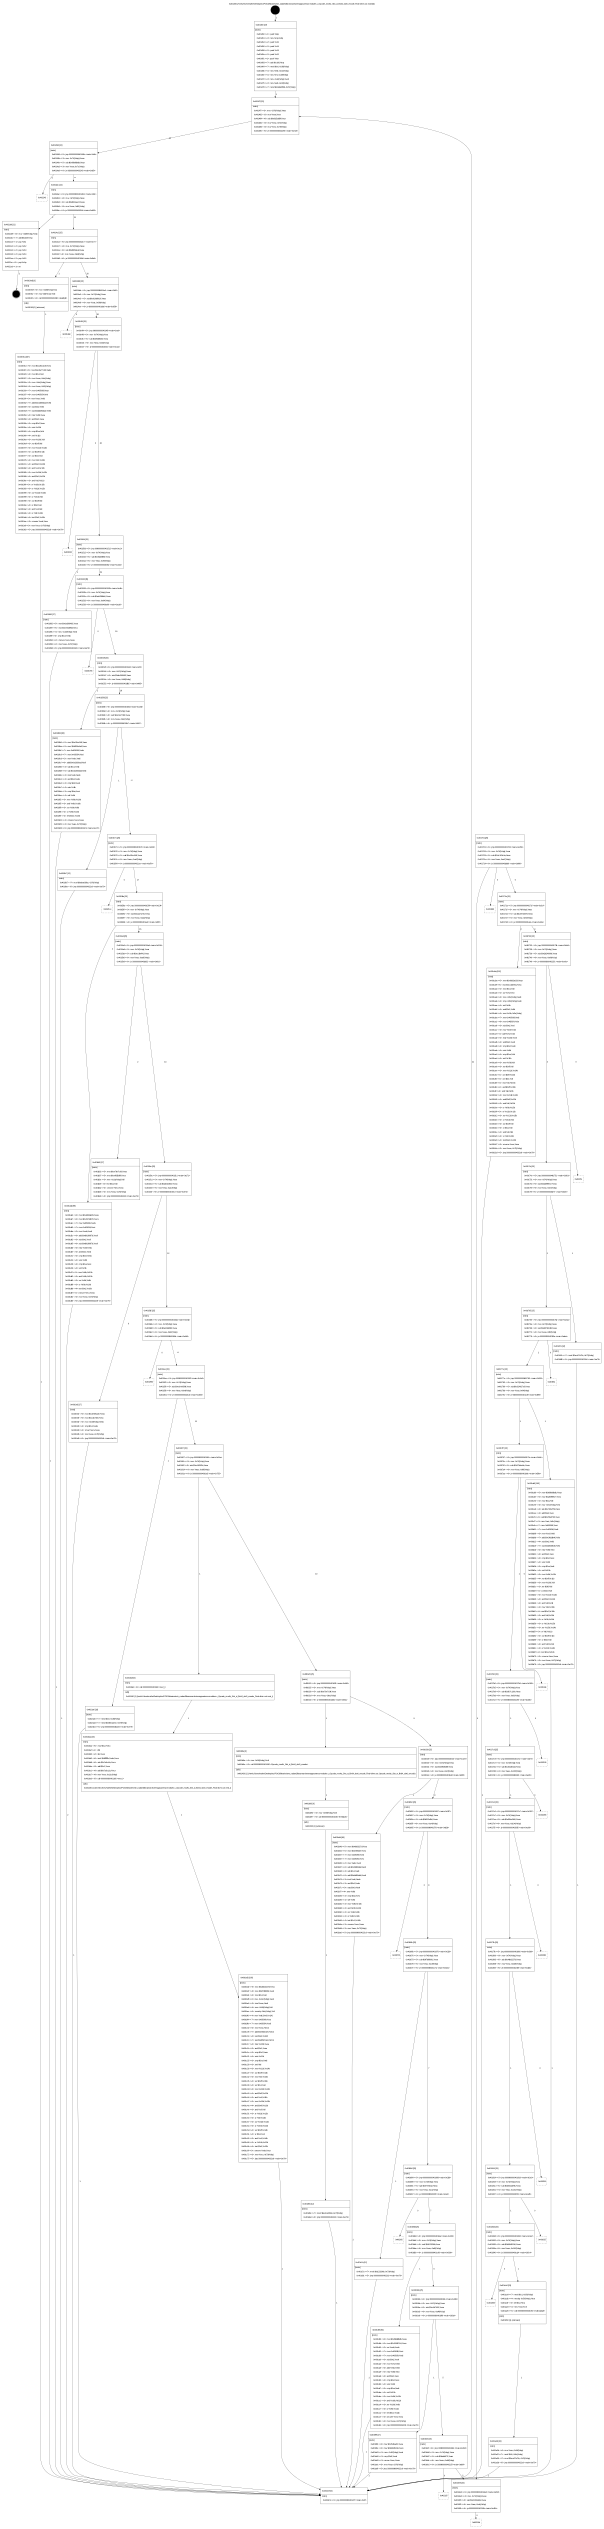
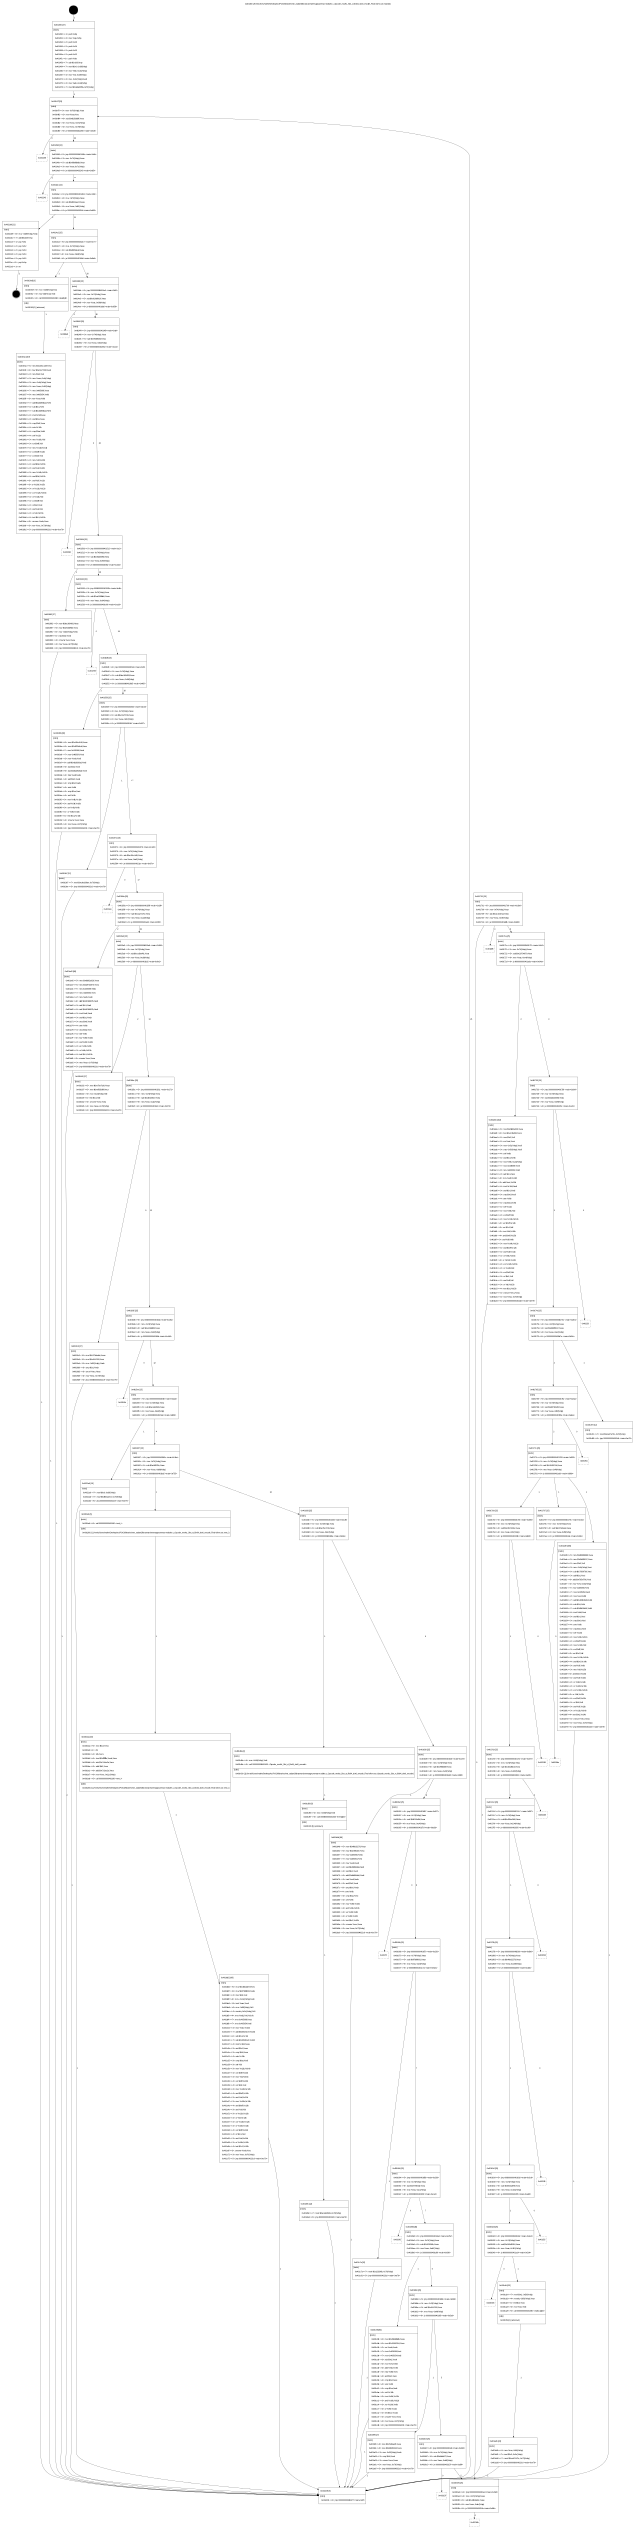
node "0x402268": added
edge "0x401797 [25]" -> "0x4017b0 [25]": now "0x40177e [25]" -> "0x4017b0 [25]"
